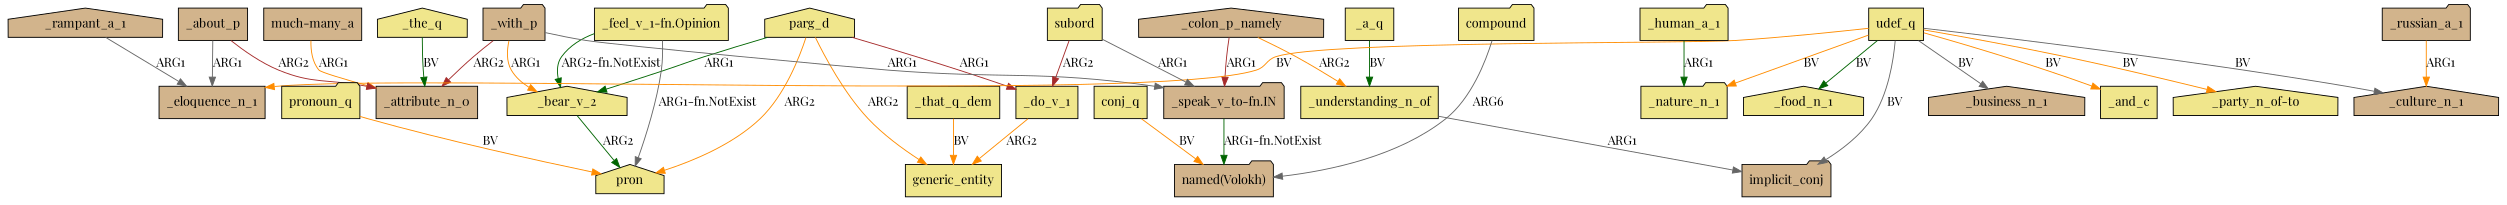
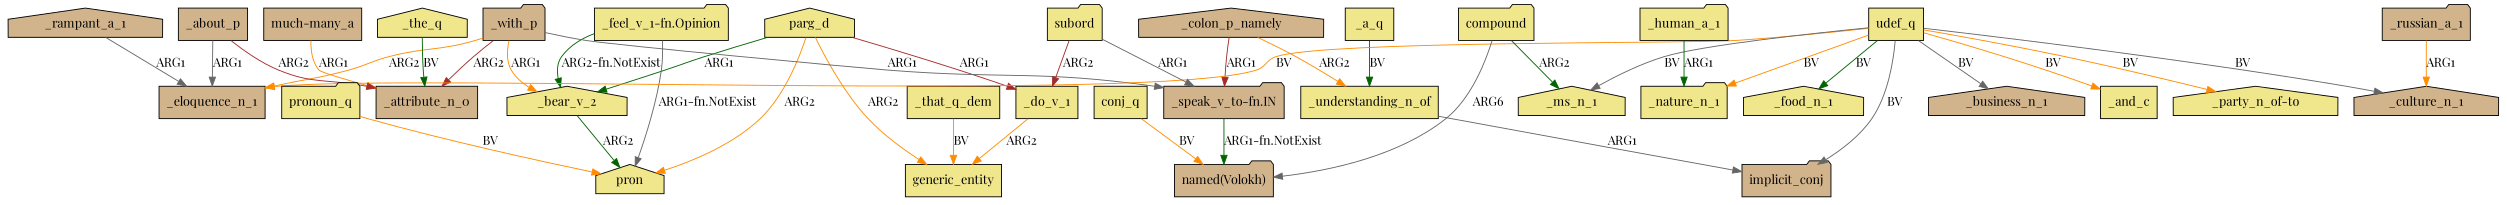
edge "_with_p" -> "_eloquence_n_1": added, label "ARG2"
node "_ms_n_1": added
